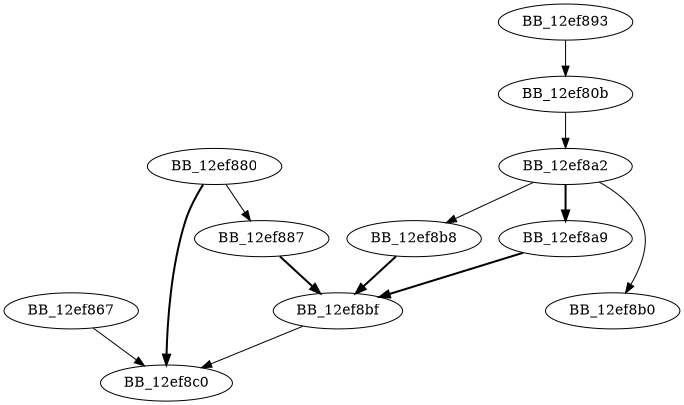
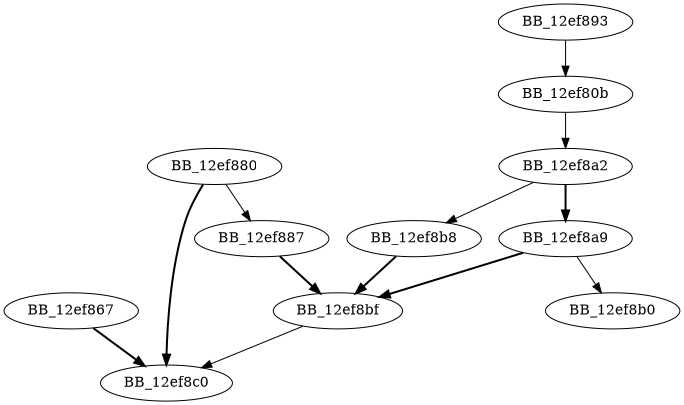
edge "BB_12ef8a2" -> "BB_12ef8b0": now "BB_12ef8a9" -> "BB_12ef8b0"
edge "BB_12ef867" -> "BB_12ef8c0": style solid -> bold
